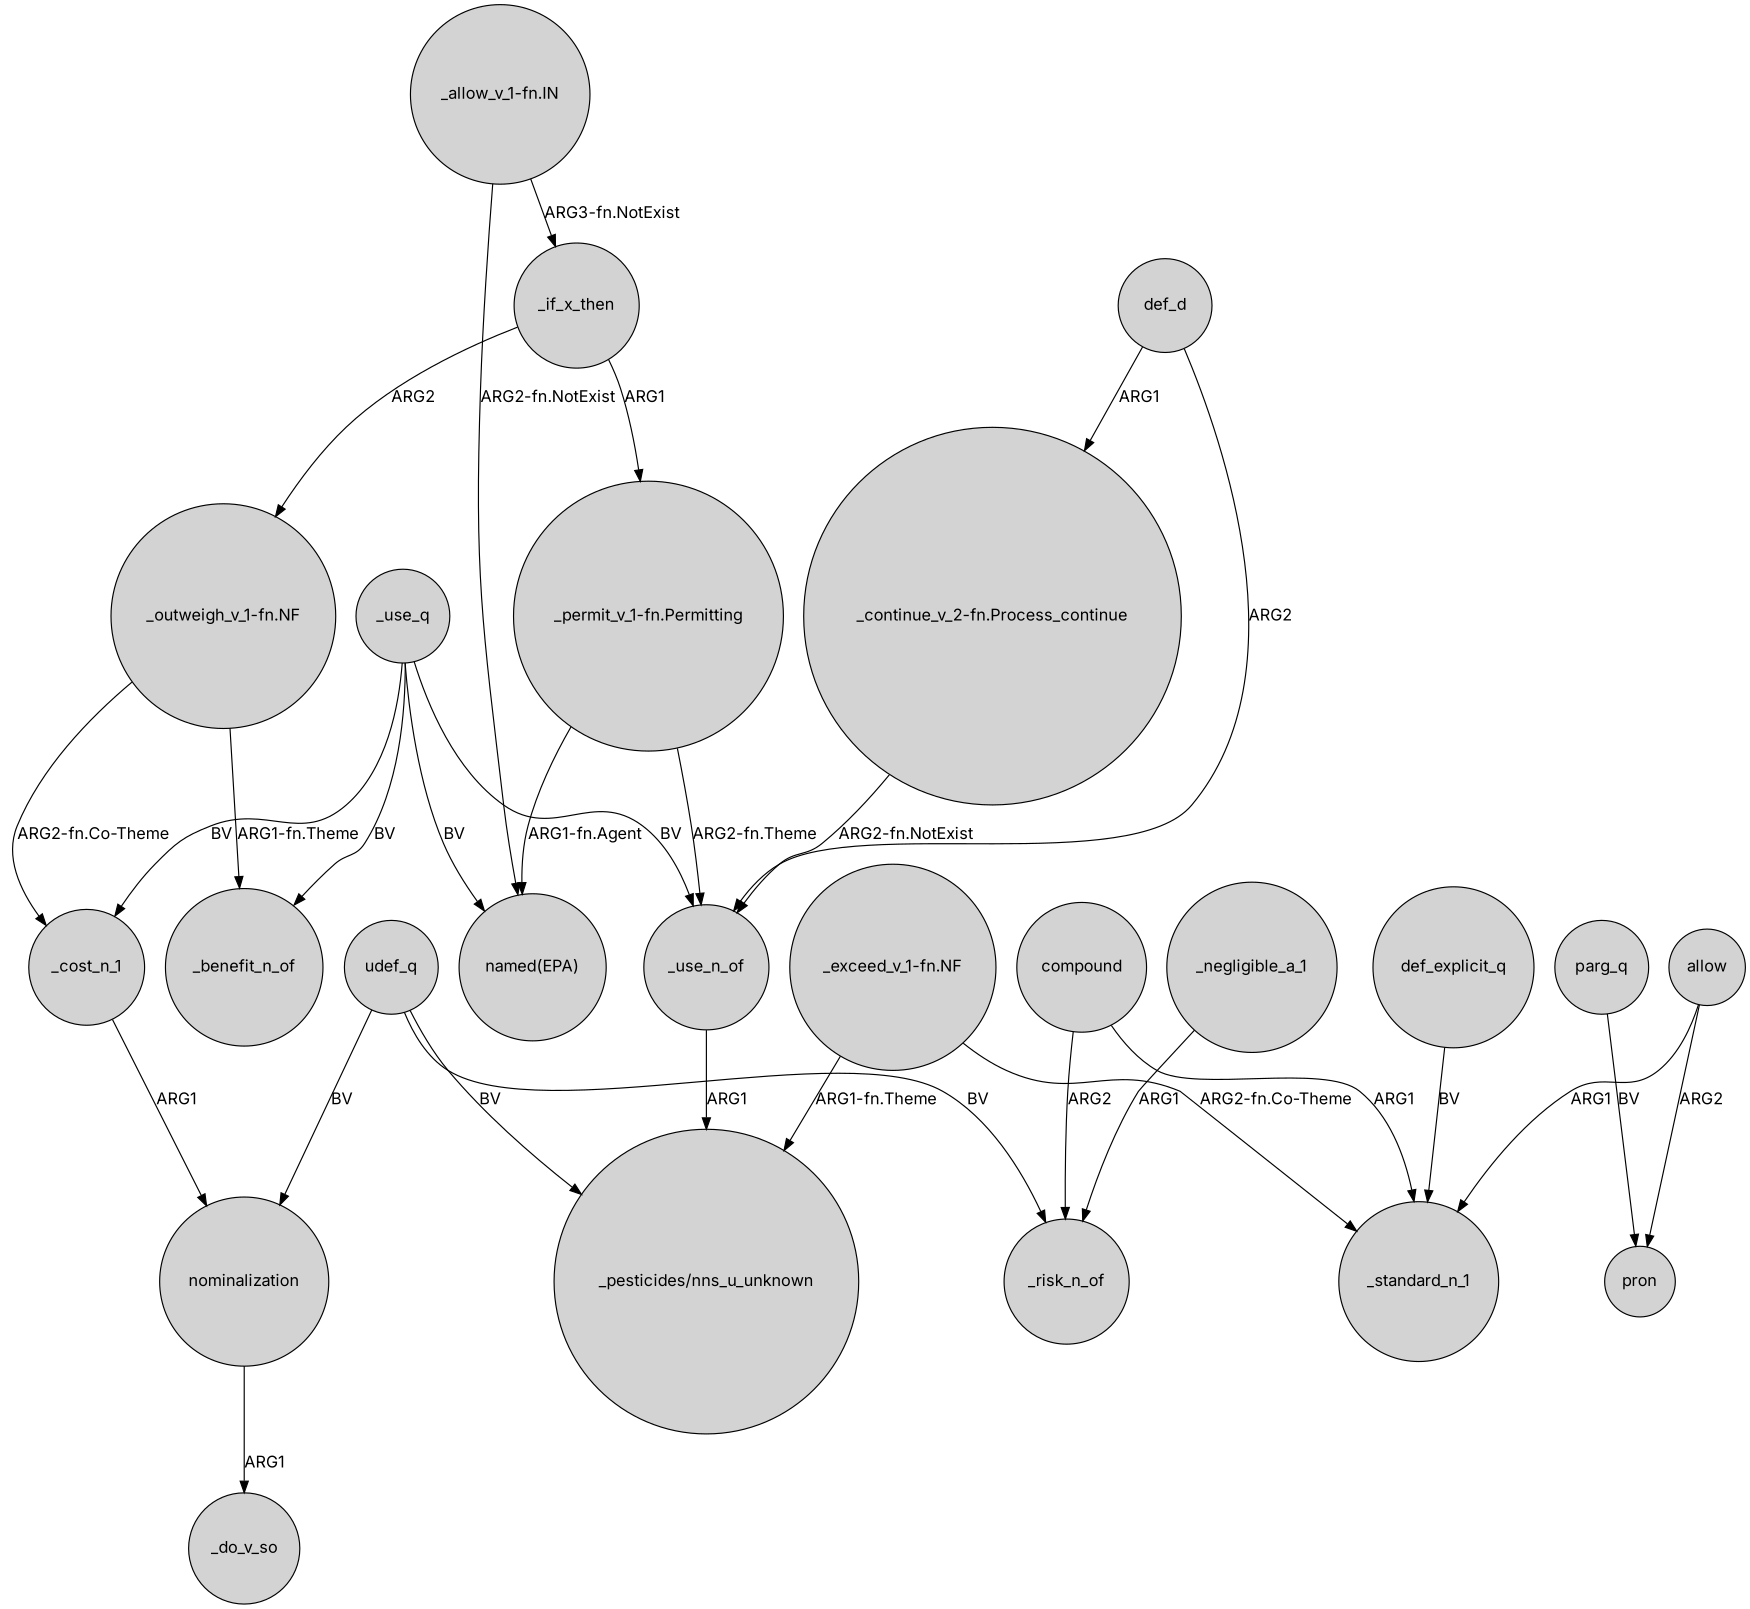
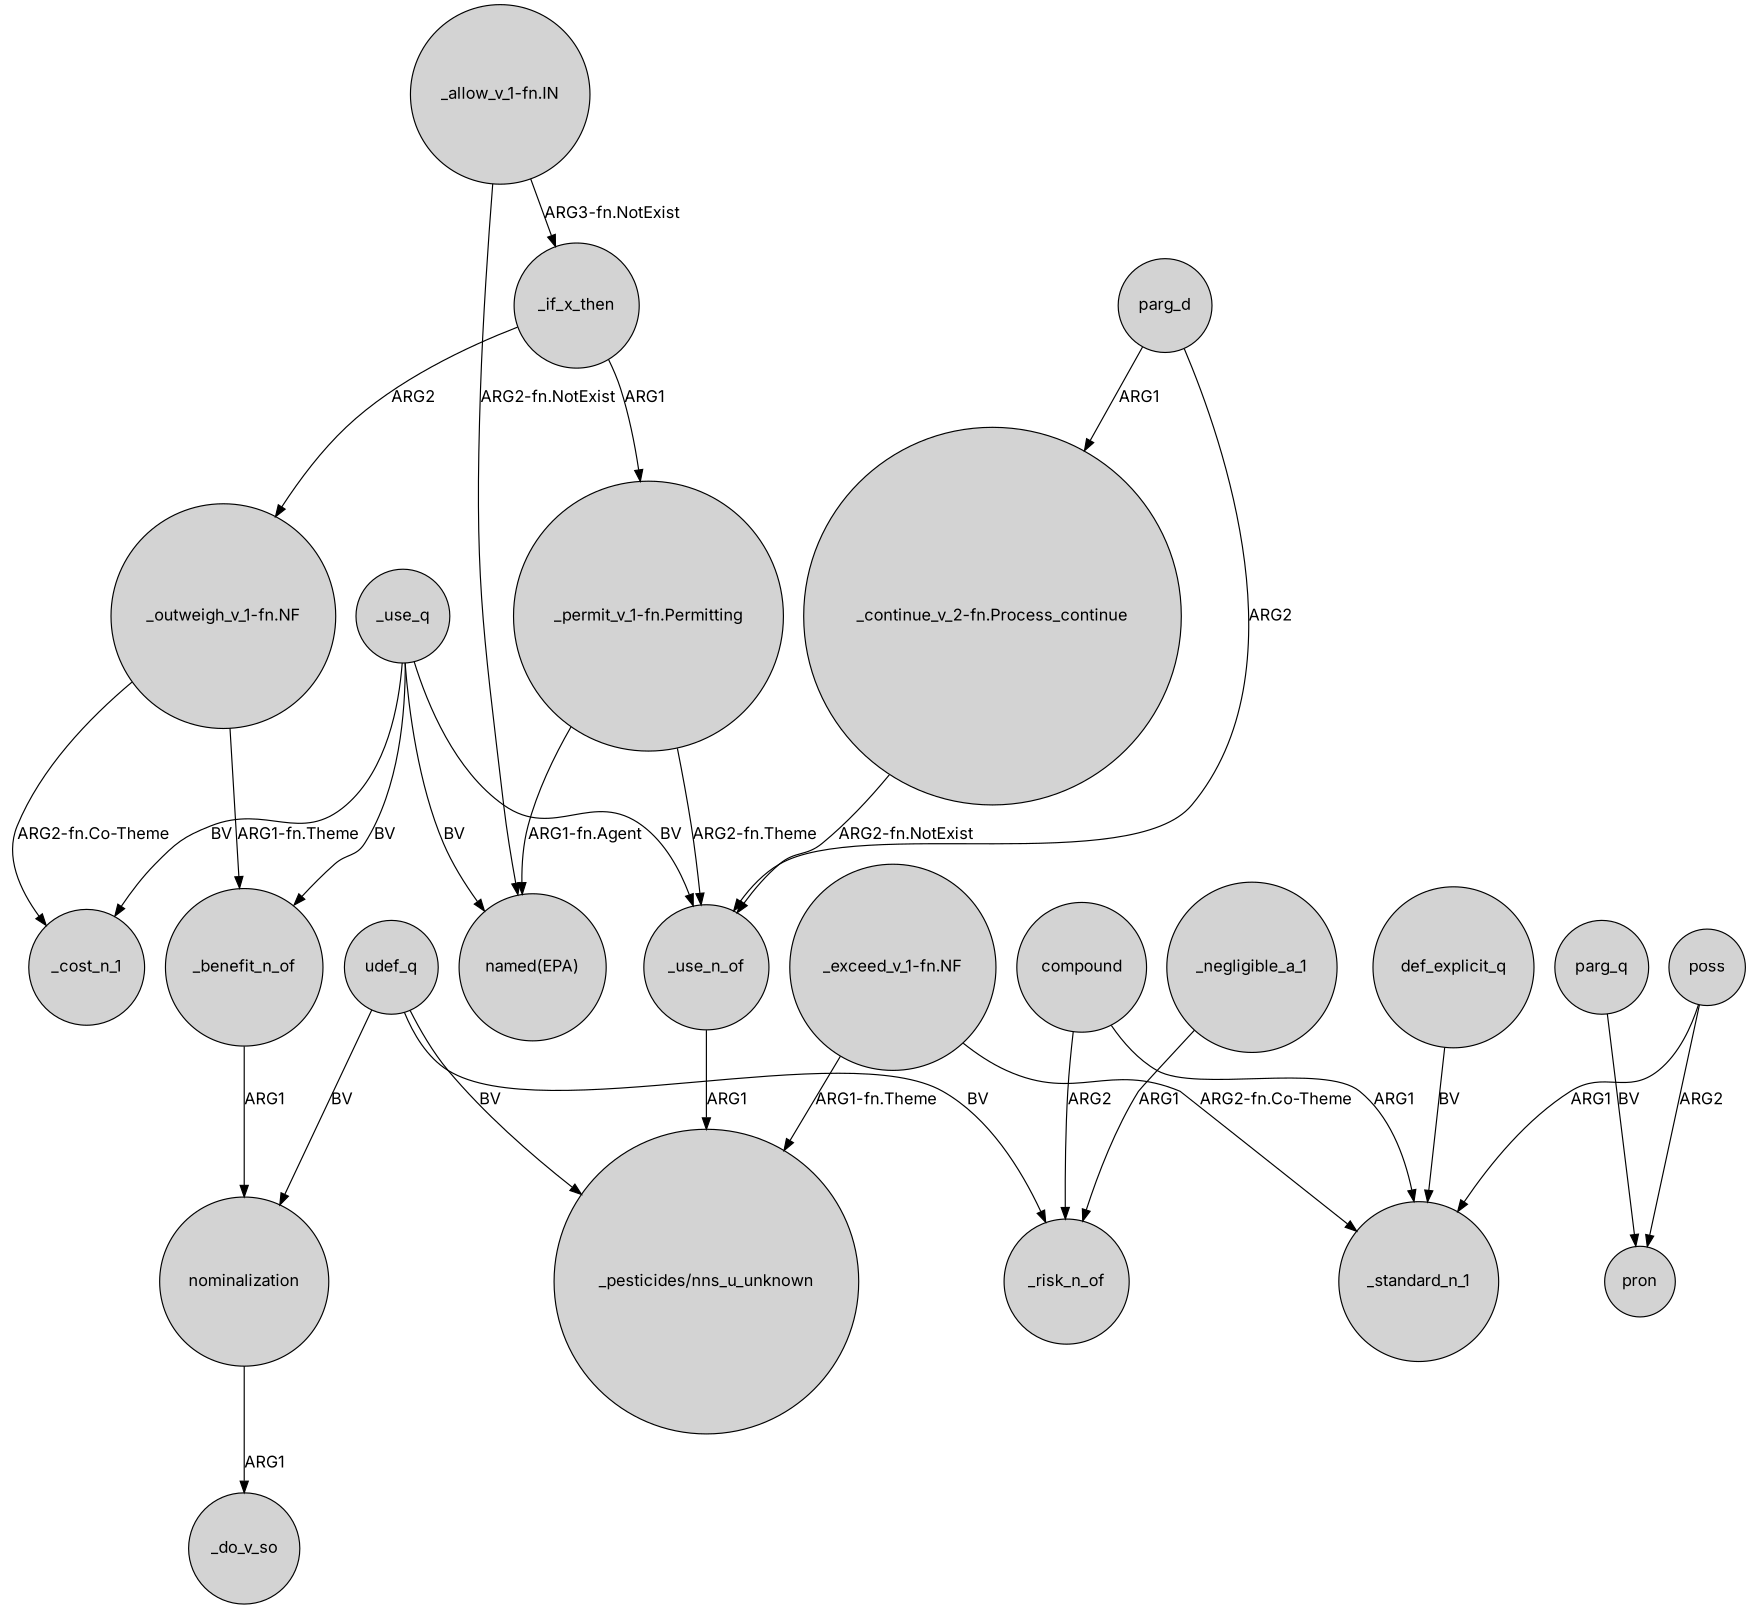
node "def_d": label "def_d" -> "parg_d"
node "allow": label "allow" -> "poss"
edge "_cost_n_1" -> "nominalization": now "_benefit_n_of" -> "nominalization"
